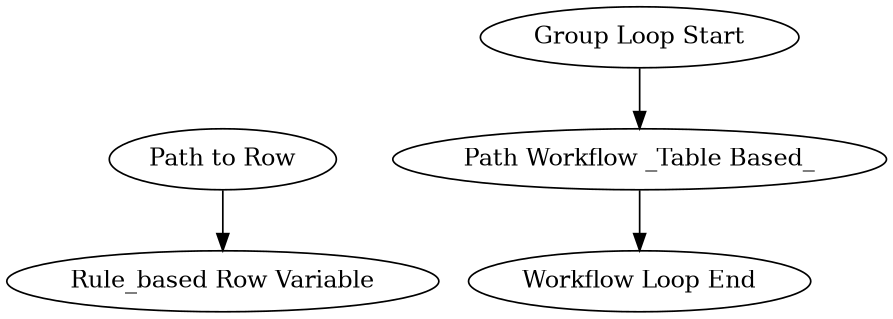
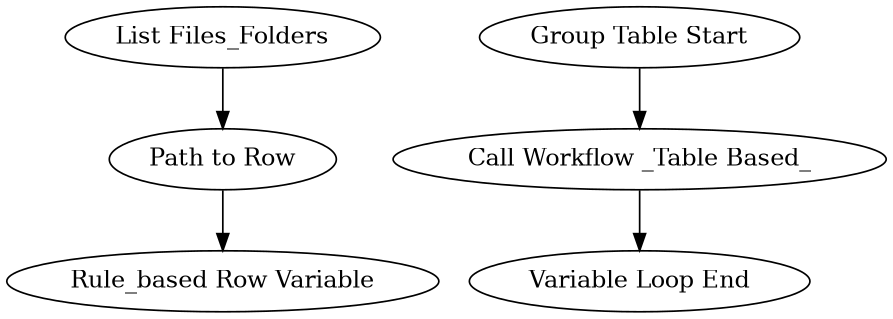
node "List Files_Folders": added
node "Group Loop Start": label "Group Loop Start" -> "Group Table Start"
node "Path Workflow _Table Based_": label "Path Workflow _Table Based_" -> "Call Workflow _Table Based_"
node "Workflow Loop End": label "Workflow Loop End" -> "Variable Loop End"
